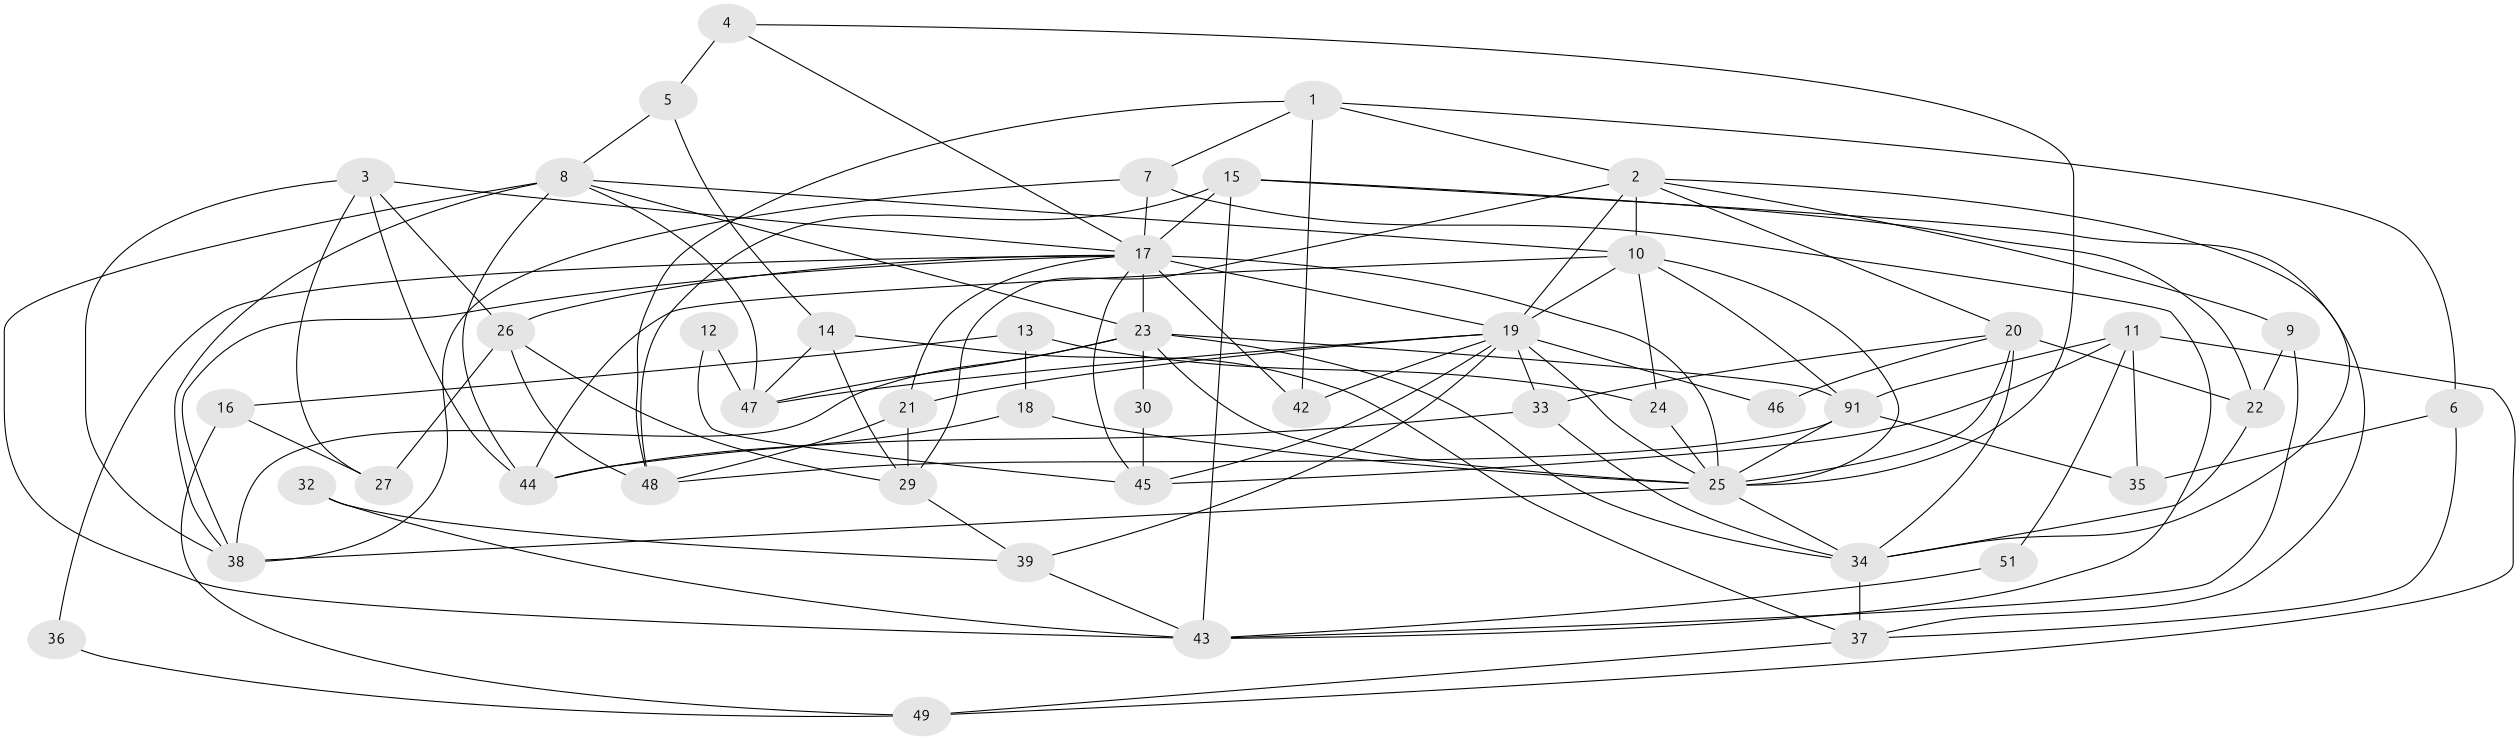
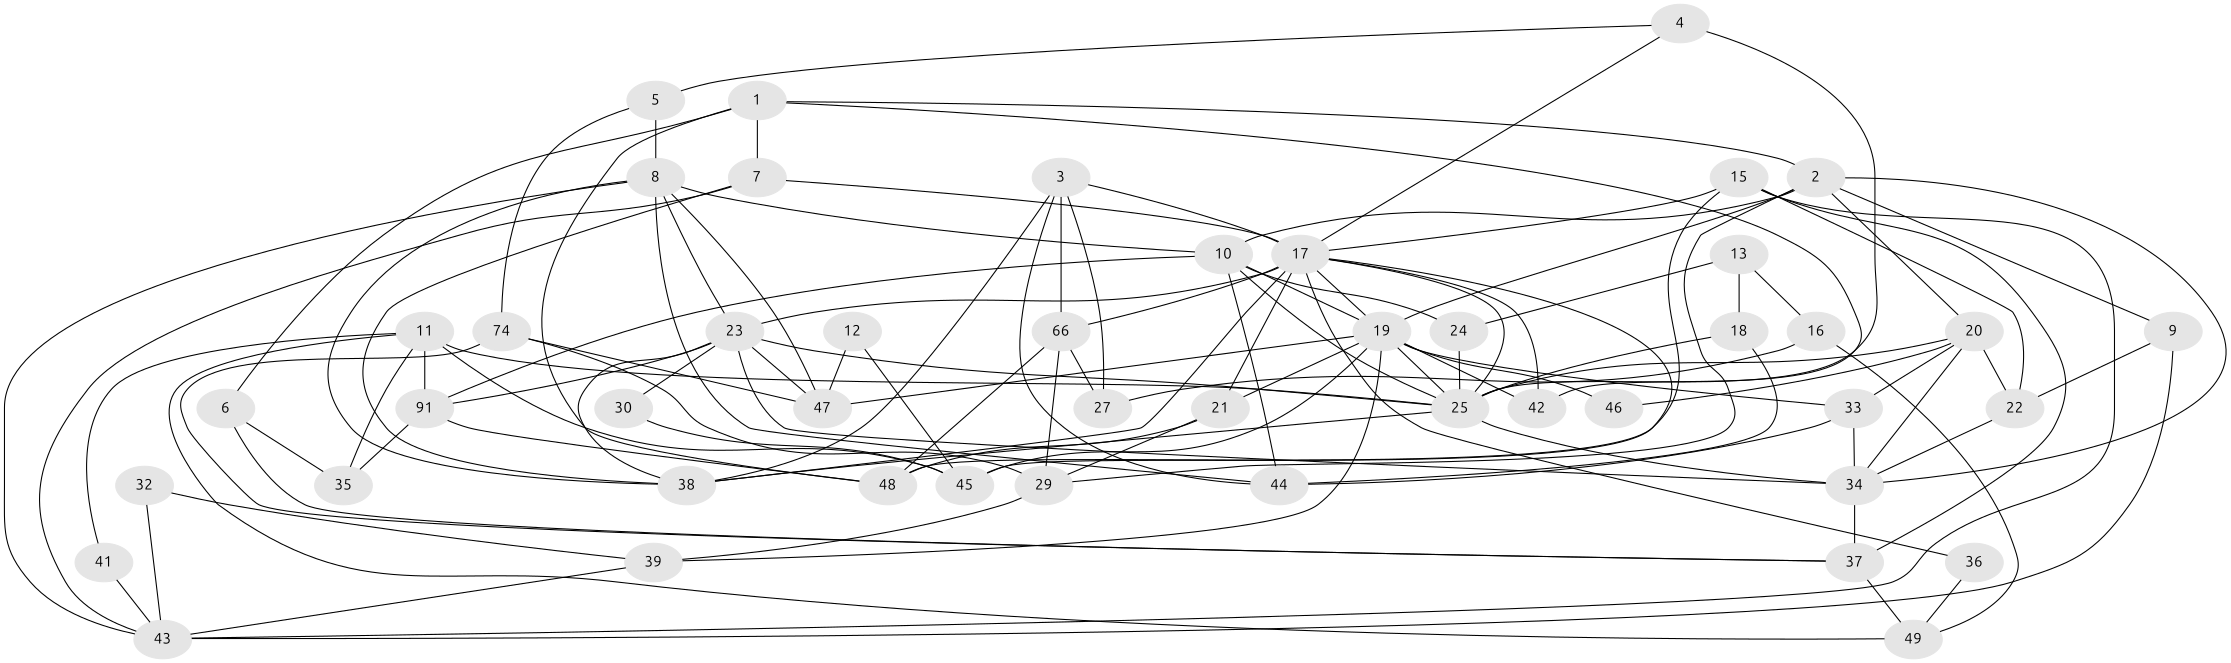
node "26": label "26" -> "66"
node "14": label "14" -> "74"
edge "91" -- "25": now "11" -- "25"
node "51": label "51" -> "41"
